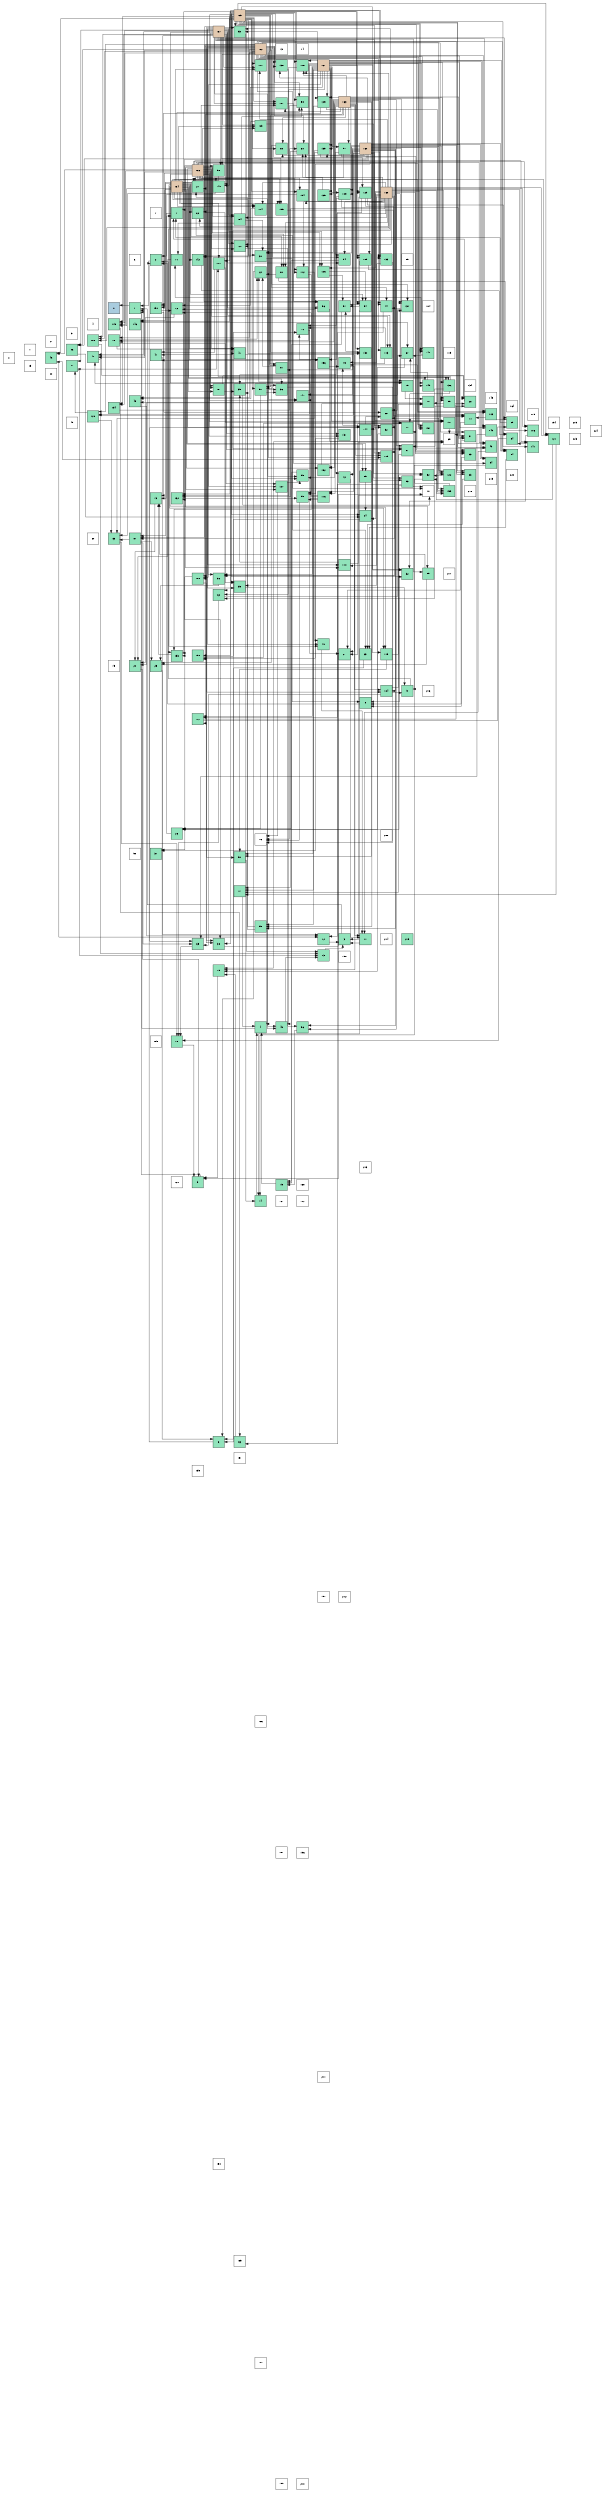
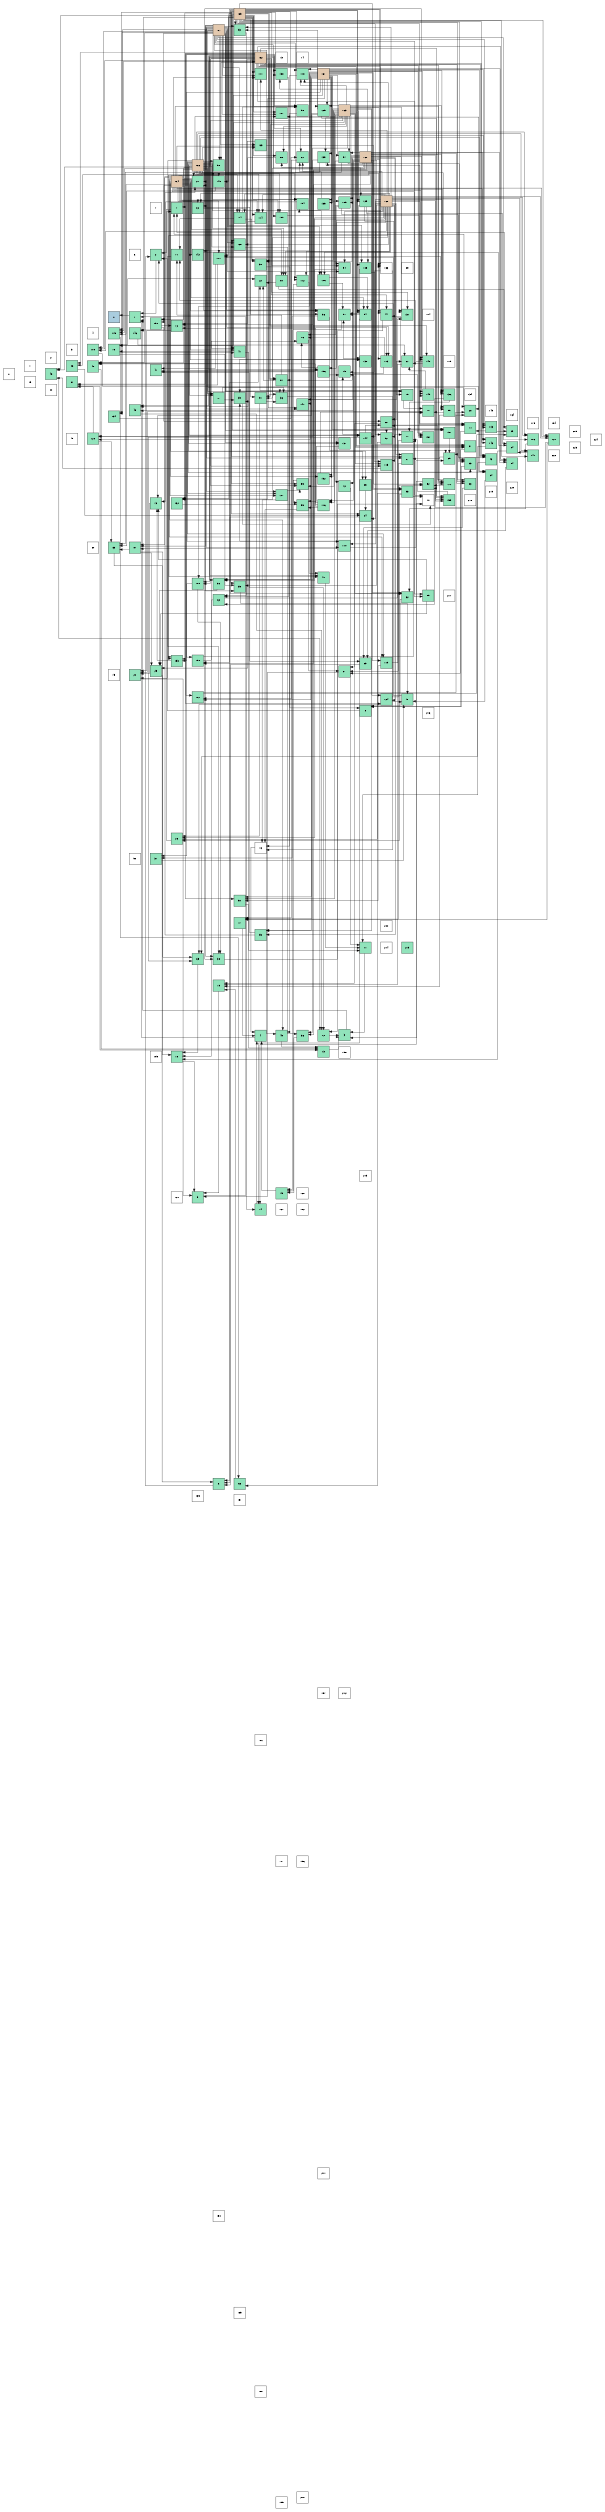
edge "160" -> "97": added
edge "162" -> "142": reversed
node "133": fillcolor #91e3bb -> #ffffff
edge "81" -> "71": added
node "69": fillcolor #ffffff -> #91e3bb
node "222": added
edge "129" -> "102": now "160" -> "102"
edge "37" -> "9": added
